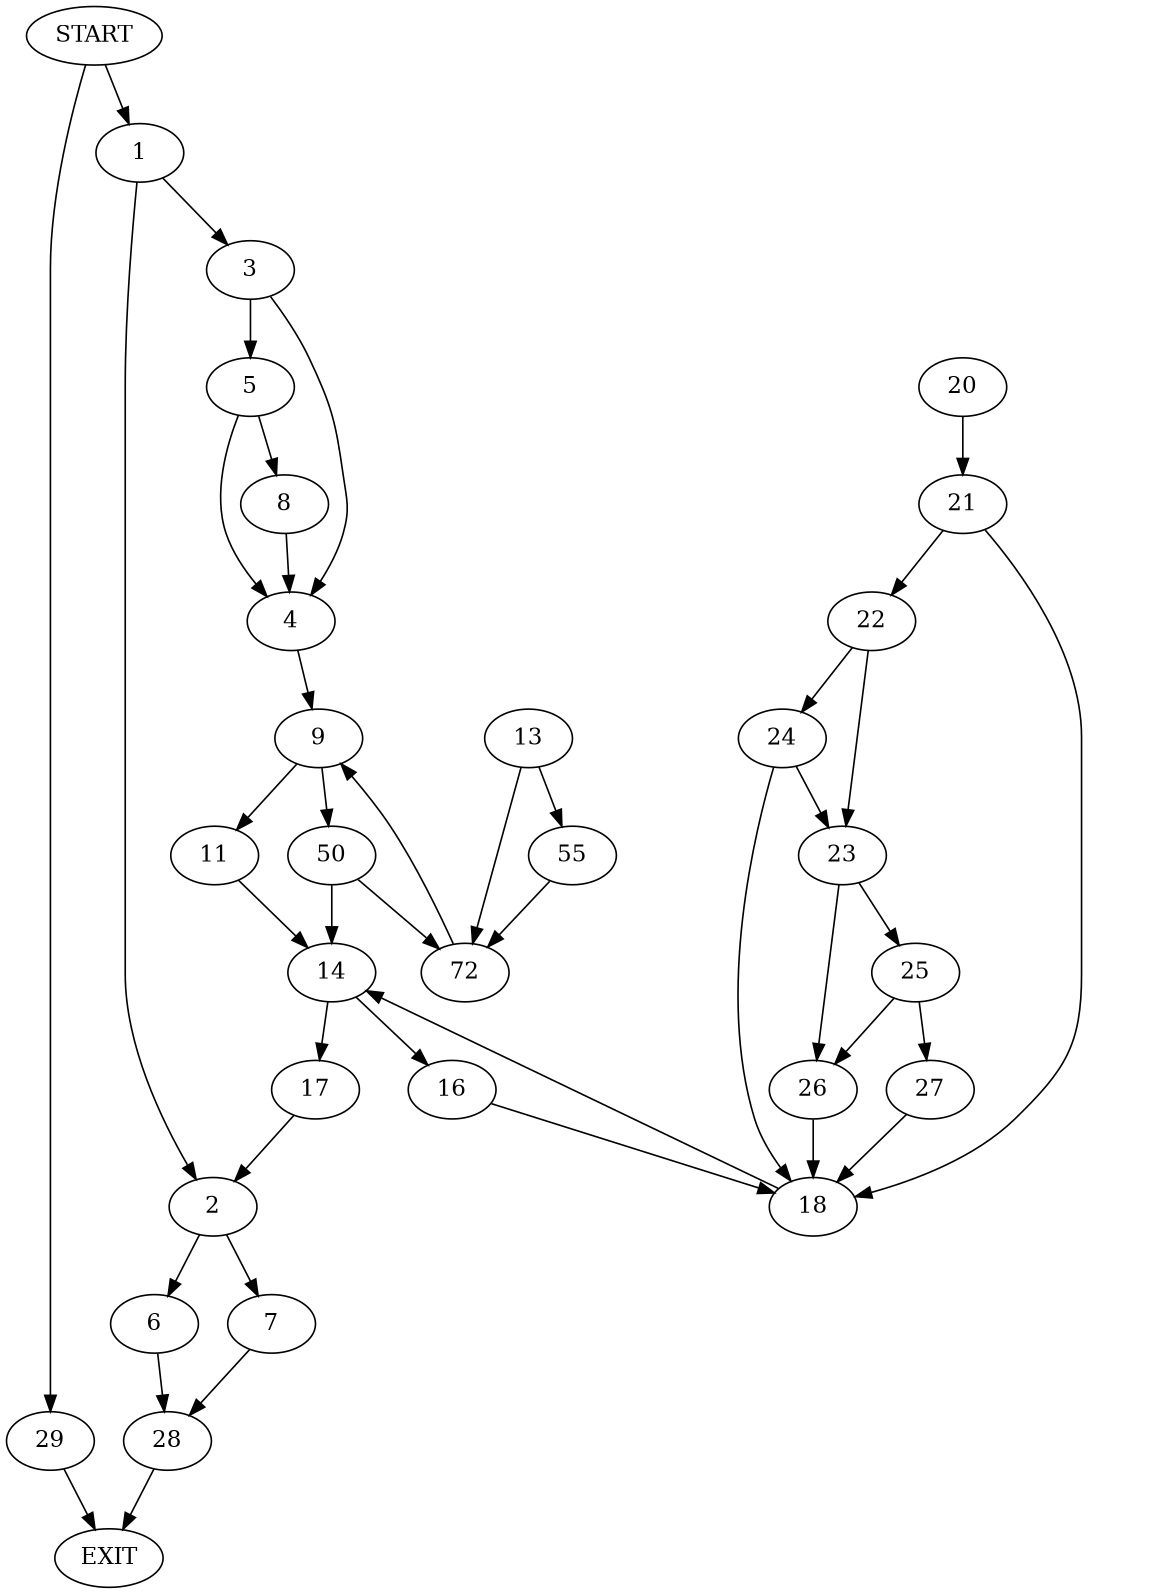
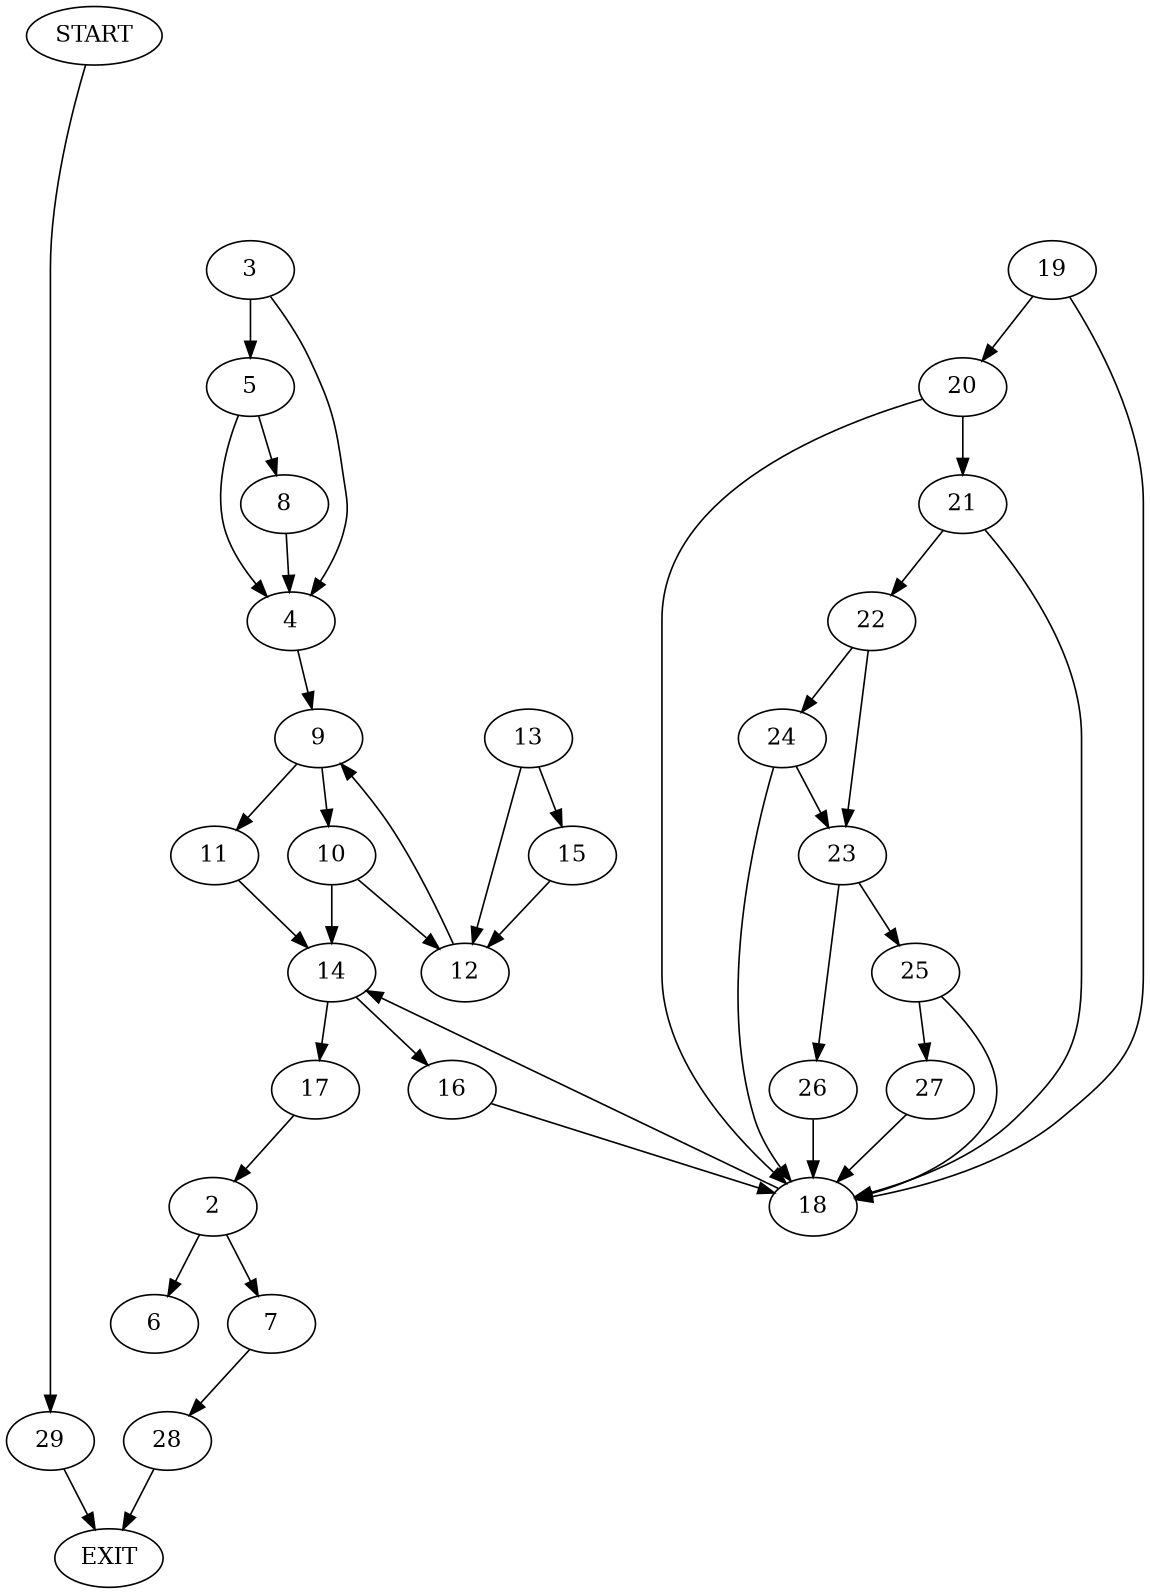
node "1": removed
node "19": added
edge "20" -> "18": added
node "50": label "50" -> "10"
node "55": label "55" -> "15"
node "72": label "72" -> "12"
edge "25" -> "26": now "25" -> "18"
edge "6" -> "28": removed
